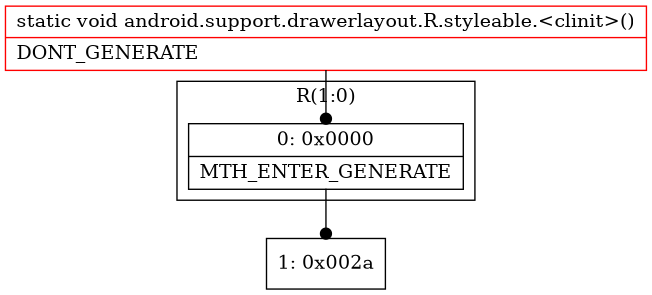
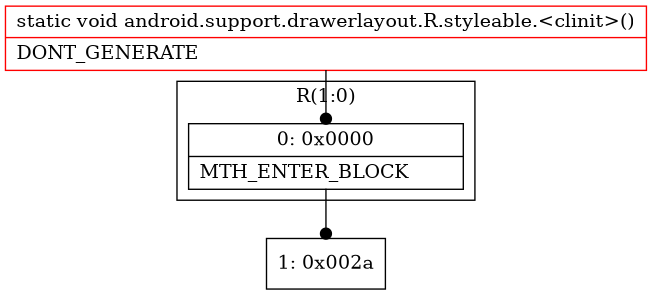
node "0: 0x0000": text "MTH_ENTER_GENERATE" -> "MTH_ENTER_BLOCK"
